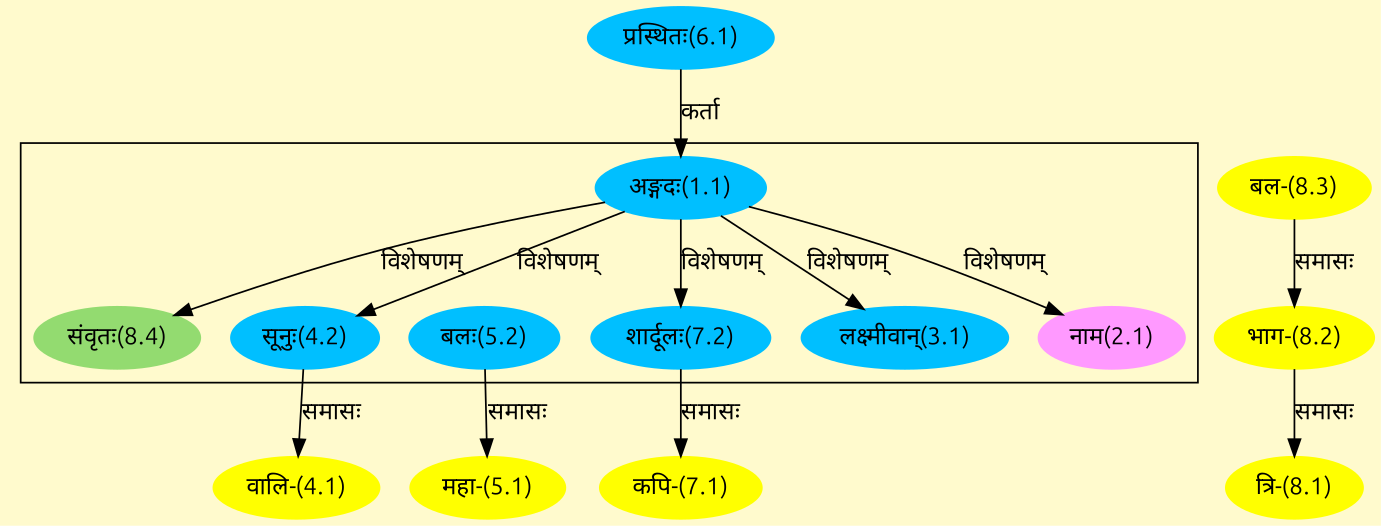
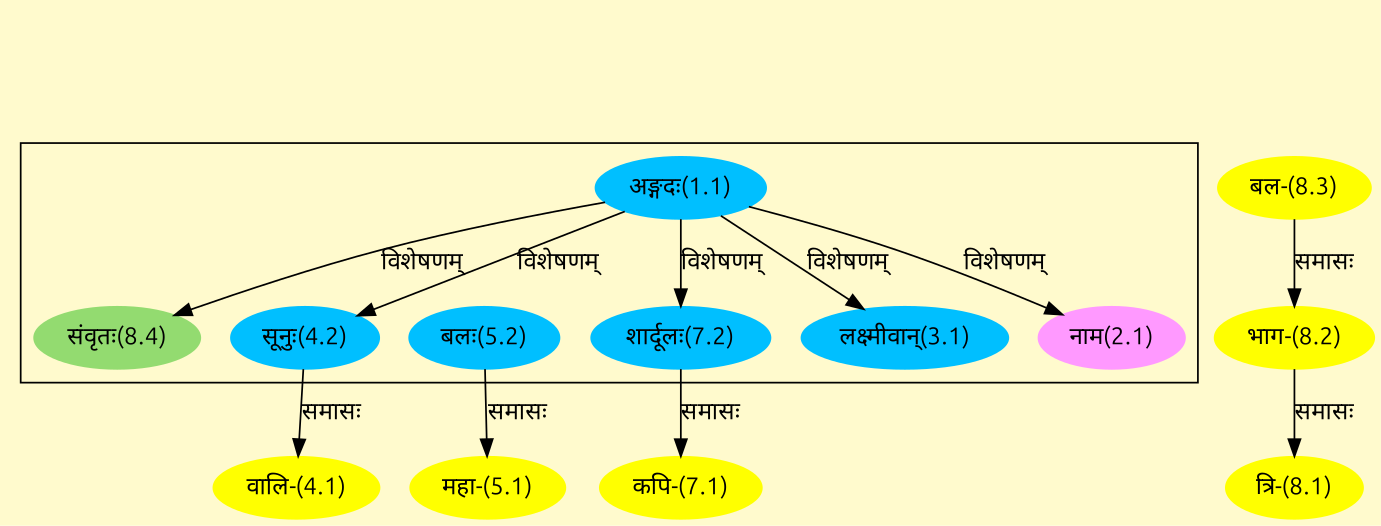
node "प्रस्थितः(6.1)": removed
